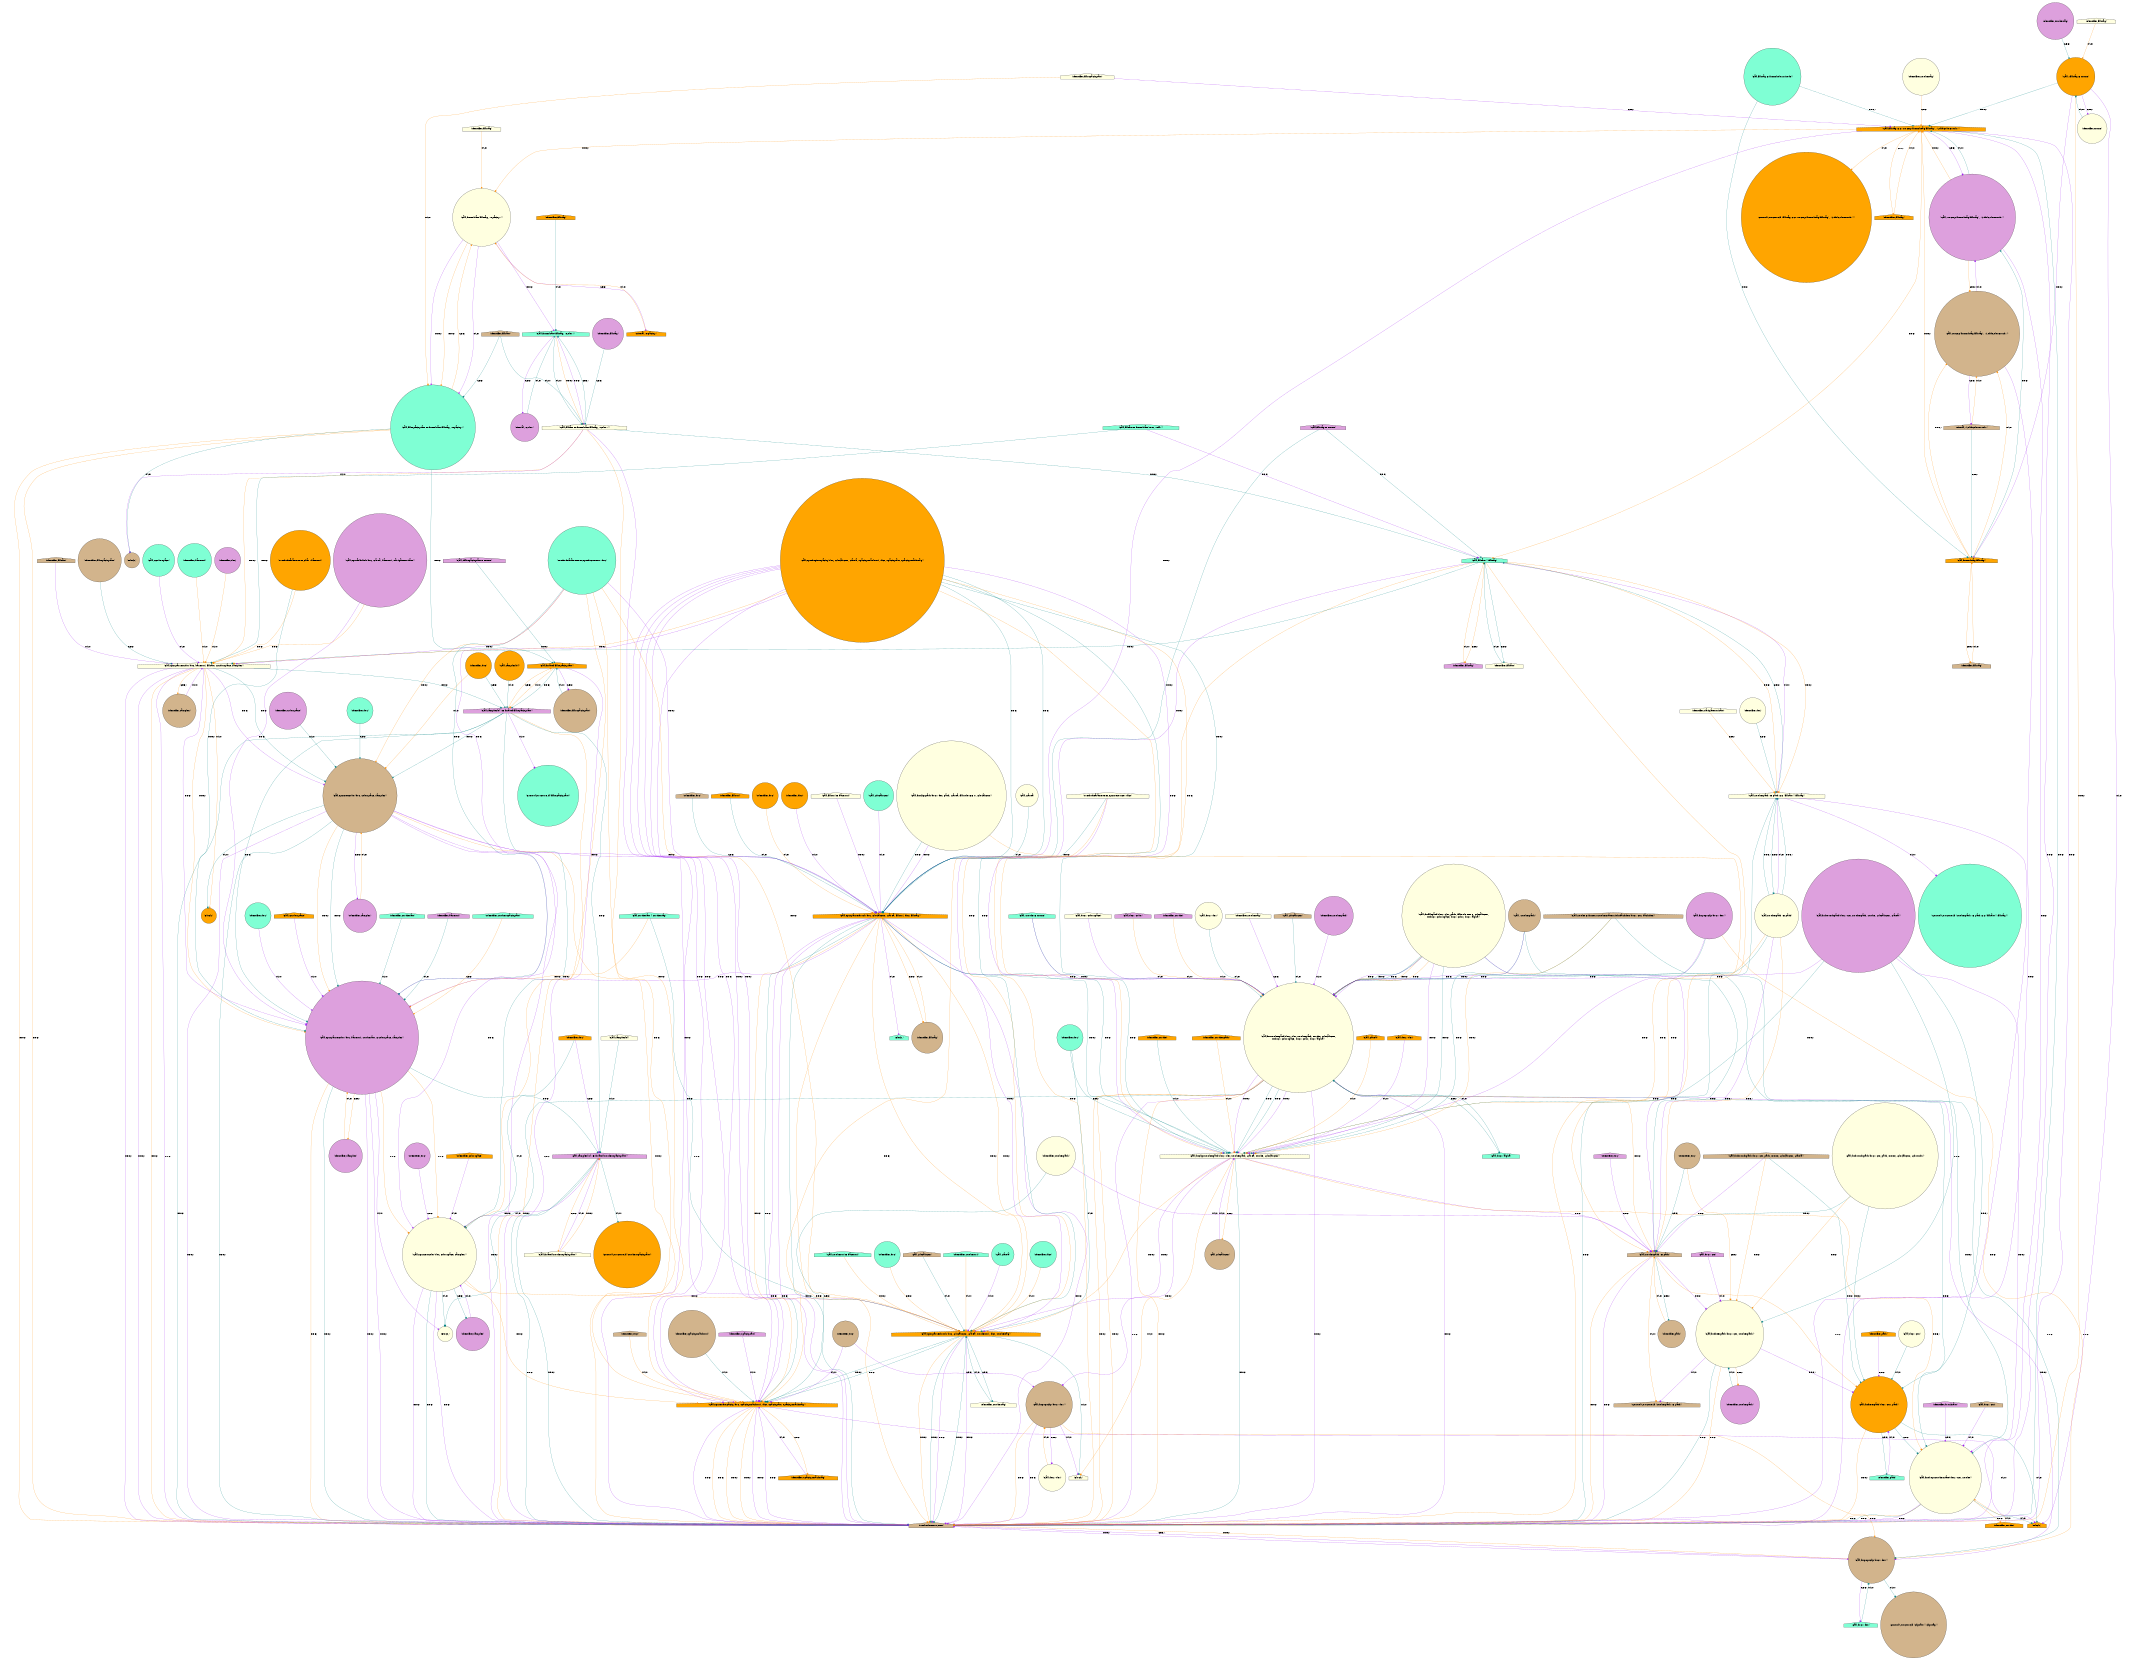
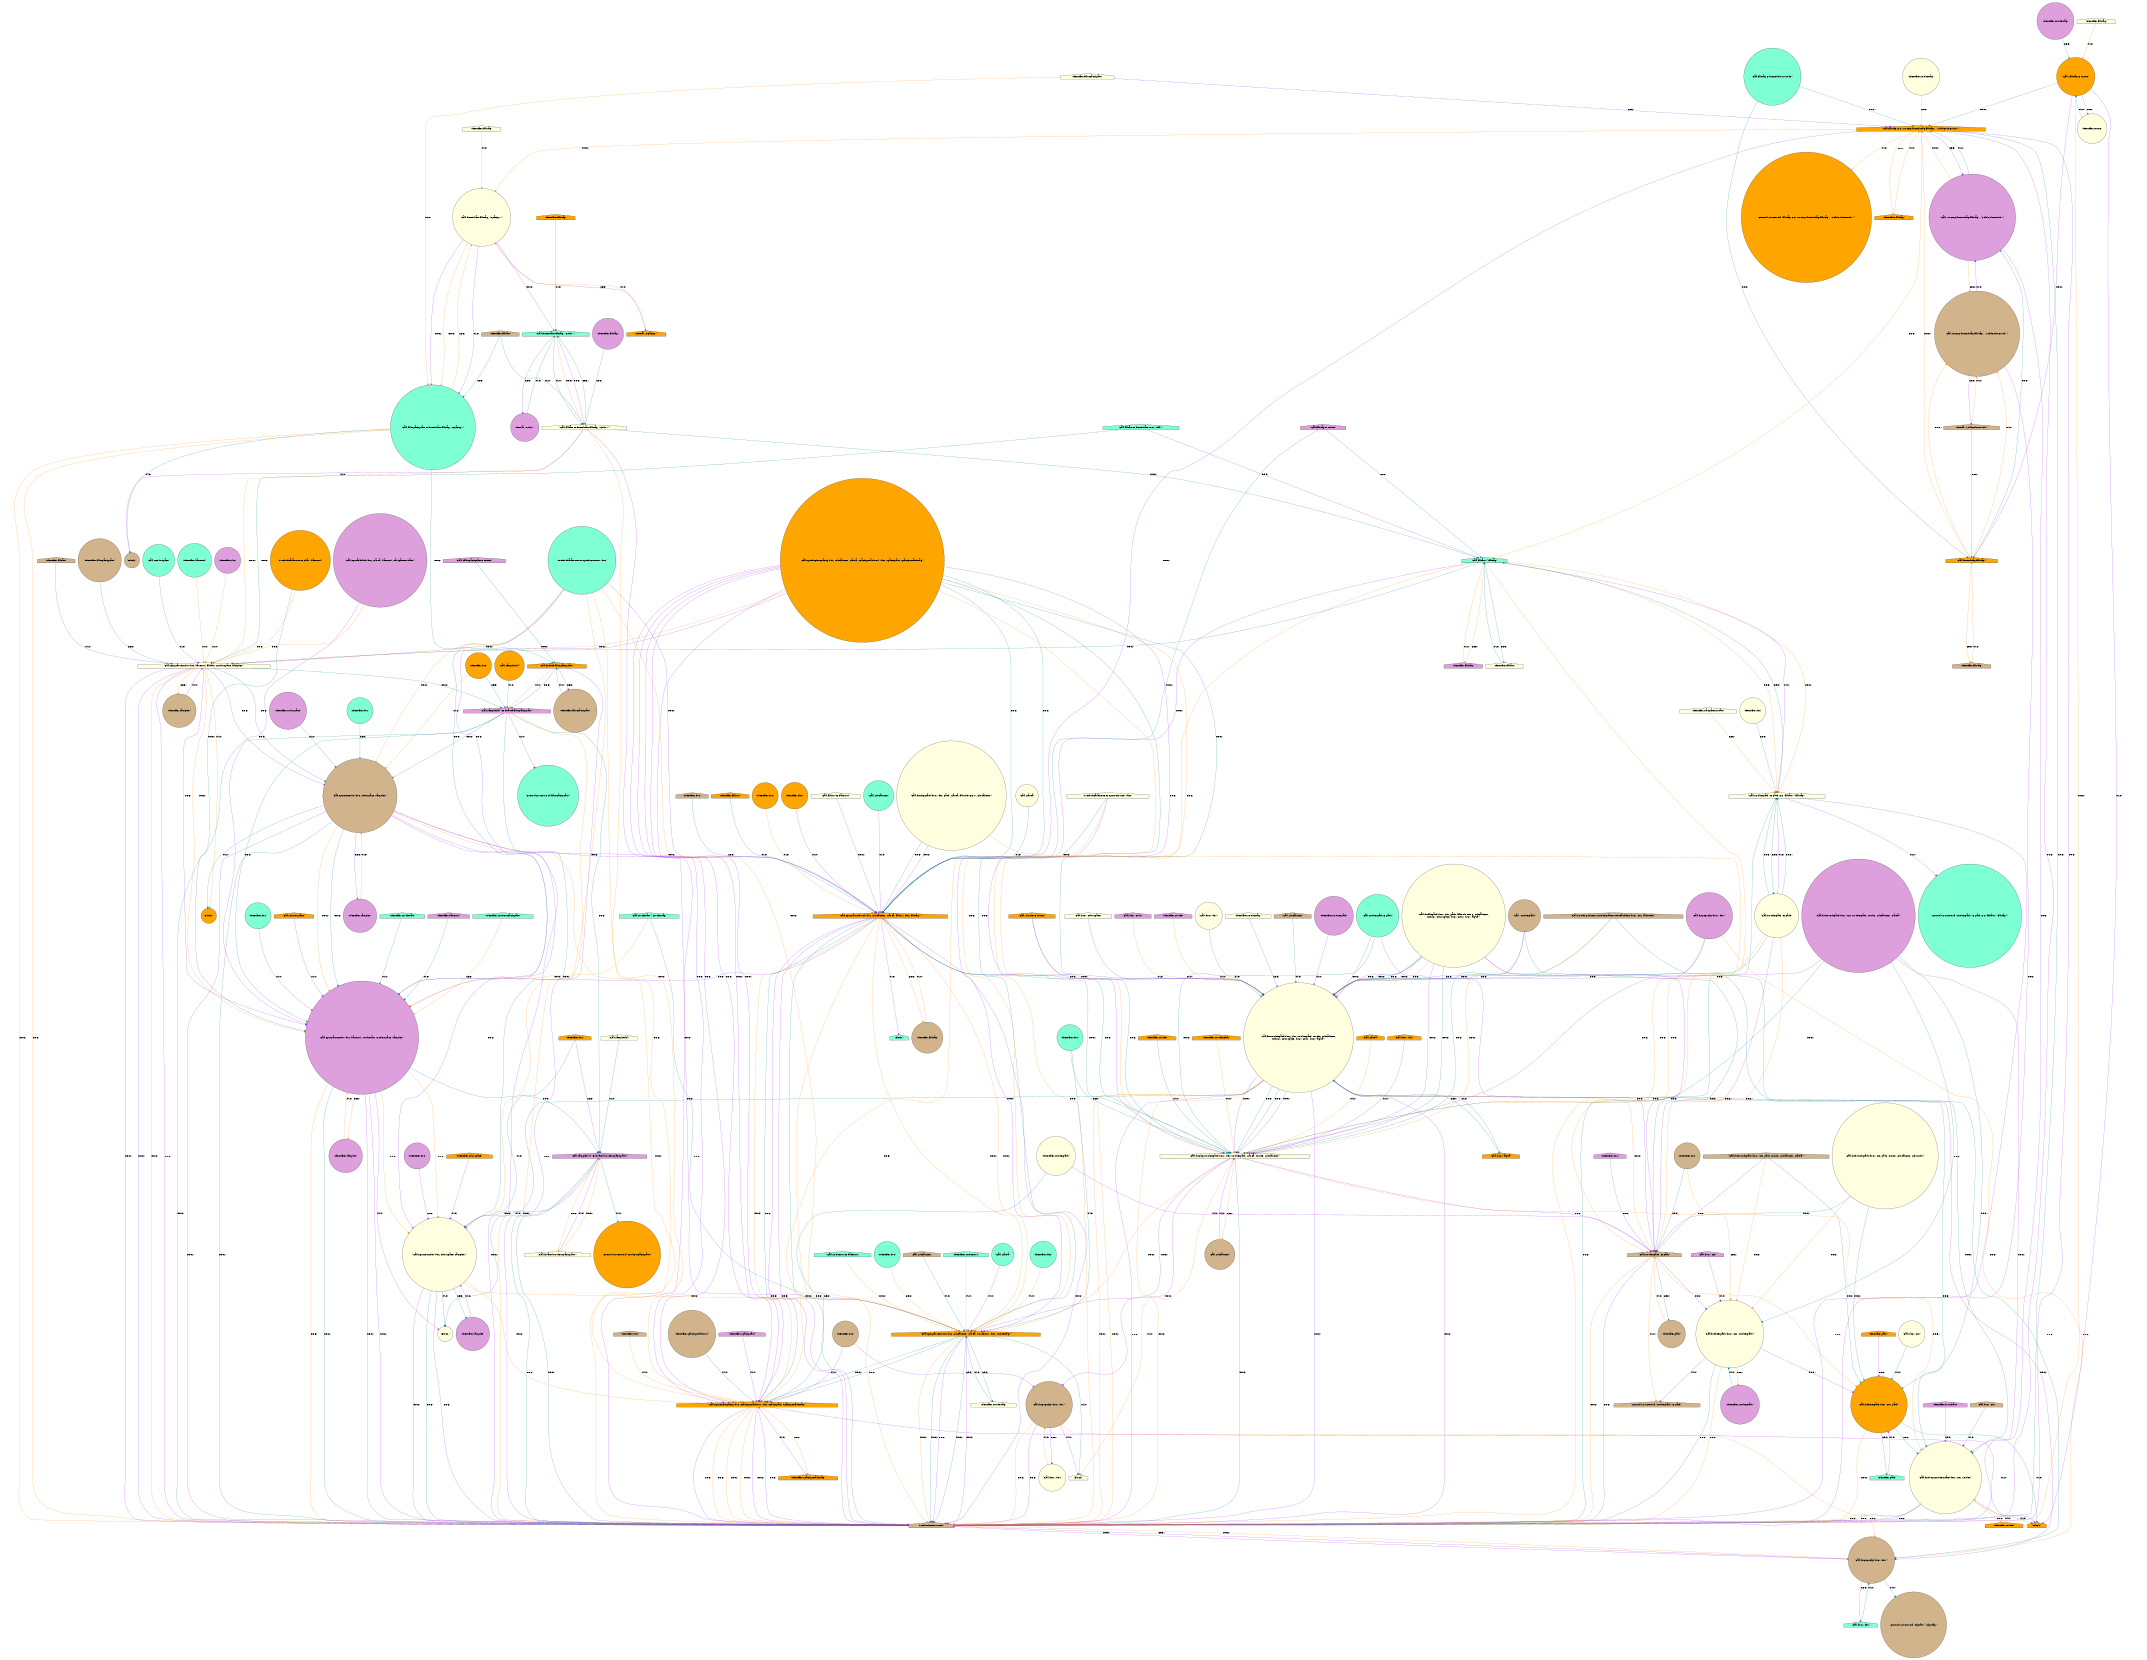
edge "(Call,fill_tag = NULL)" -> "(Call,fill_att || fill_tag)": label "DDG: " -> "CFG: "
edge "(Call,samples[0] *= fz_atof(fill_opacity_att))" -> "(Call,fz_atof(fill_opacity_att))": removed, label "CFG:"
node "(Call,*stroke = NULL)": fillcolor aquamarine -> orange
node "(Call,stroke_path = path)": added
node "(Call,doc->alpha)": fillcolor aquamarine -> orange
